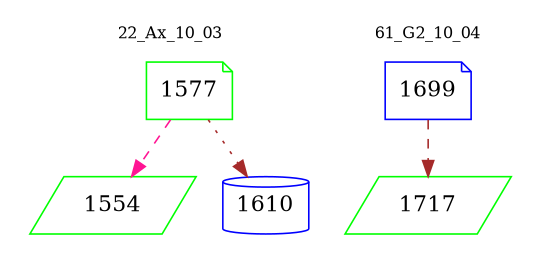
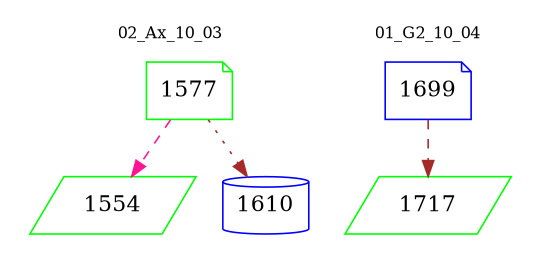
cluster "22_Ax_10_03": label "22_Ax_10_03" -> "02_Ax_10_03"
cluster "61_G2_10_04": label "61_G2_10_04" -> "01_G2_10_04"
